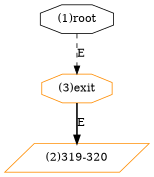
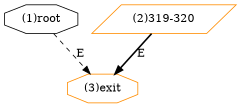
edge "(3)exit" -> "(2)319-320": reversed
